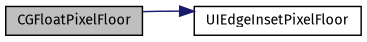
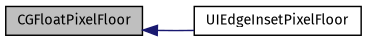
edge "CGFloatPixelFloor" -> "UIEdgeInsetPixelFloor": reversed
